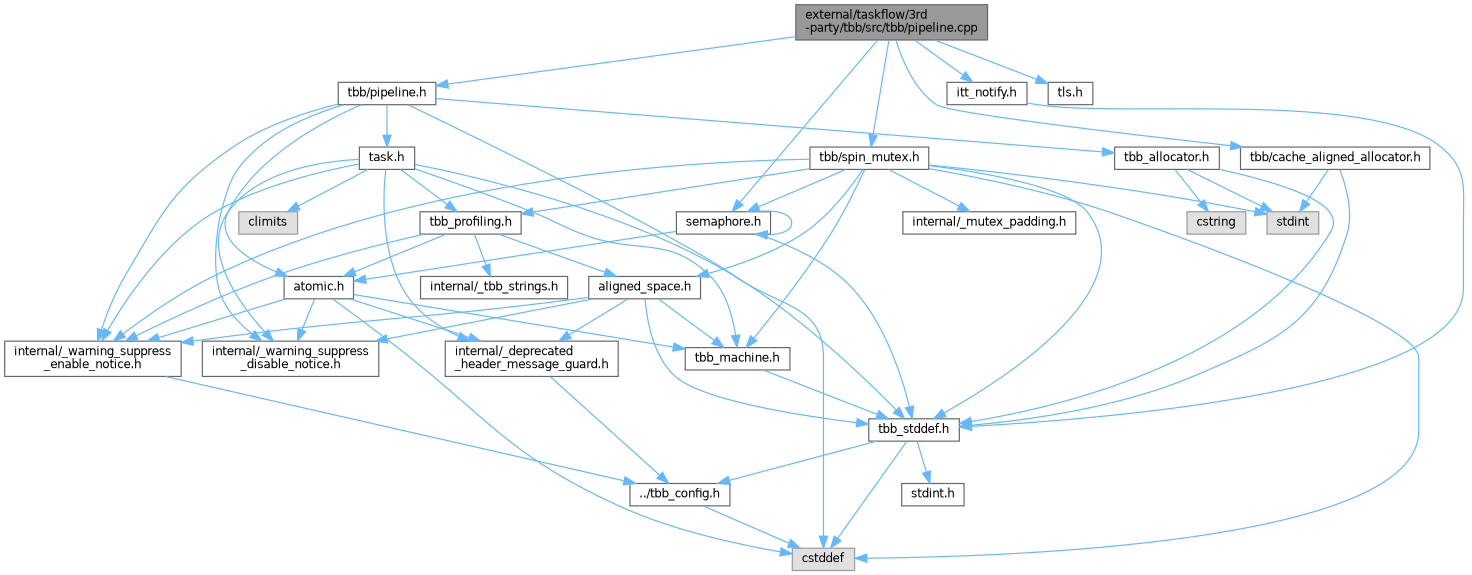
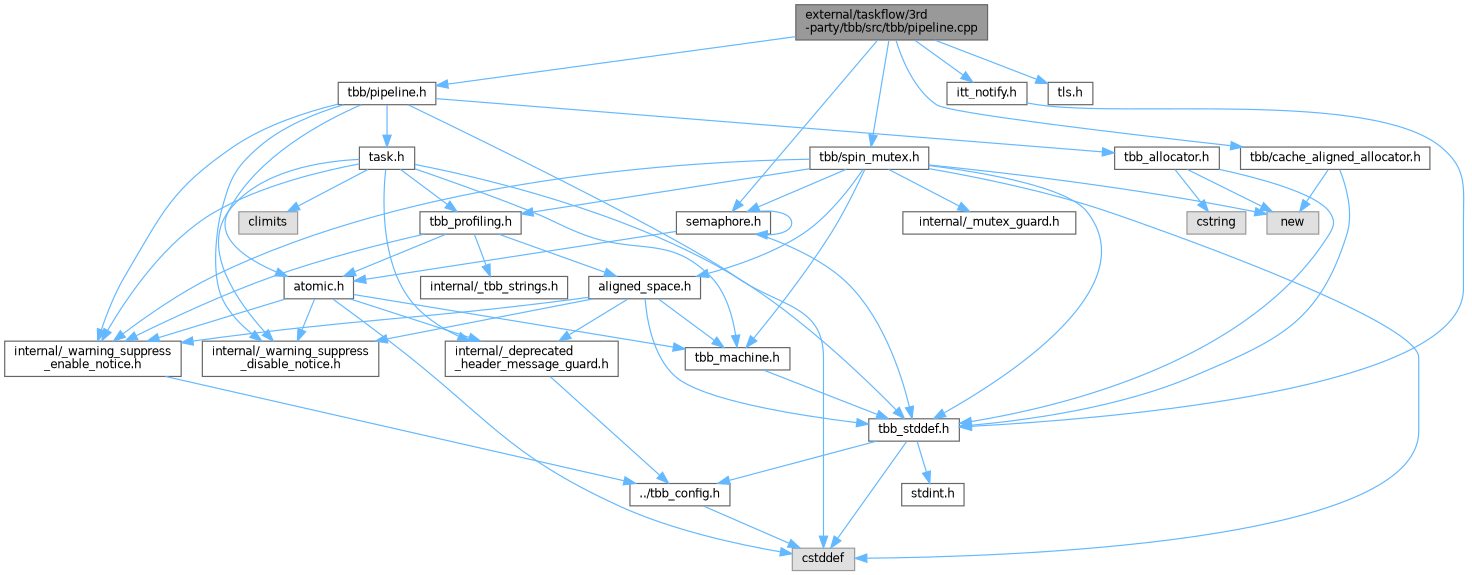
node "internal/_mutex_padding.h": label "internal/_mutex_padding.h" -> "internal/_mutex_guard.h"
node "stdint": label "stdint" -> "new"
